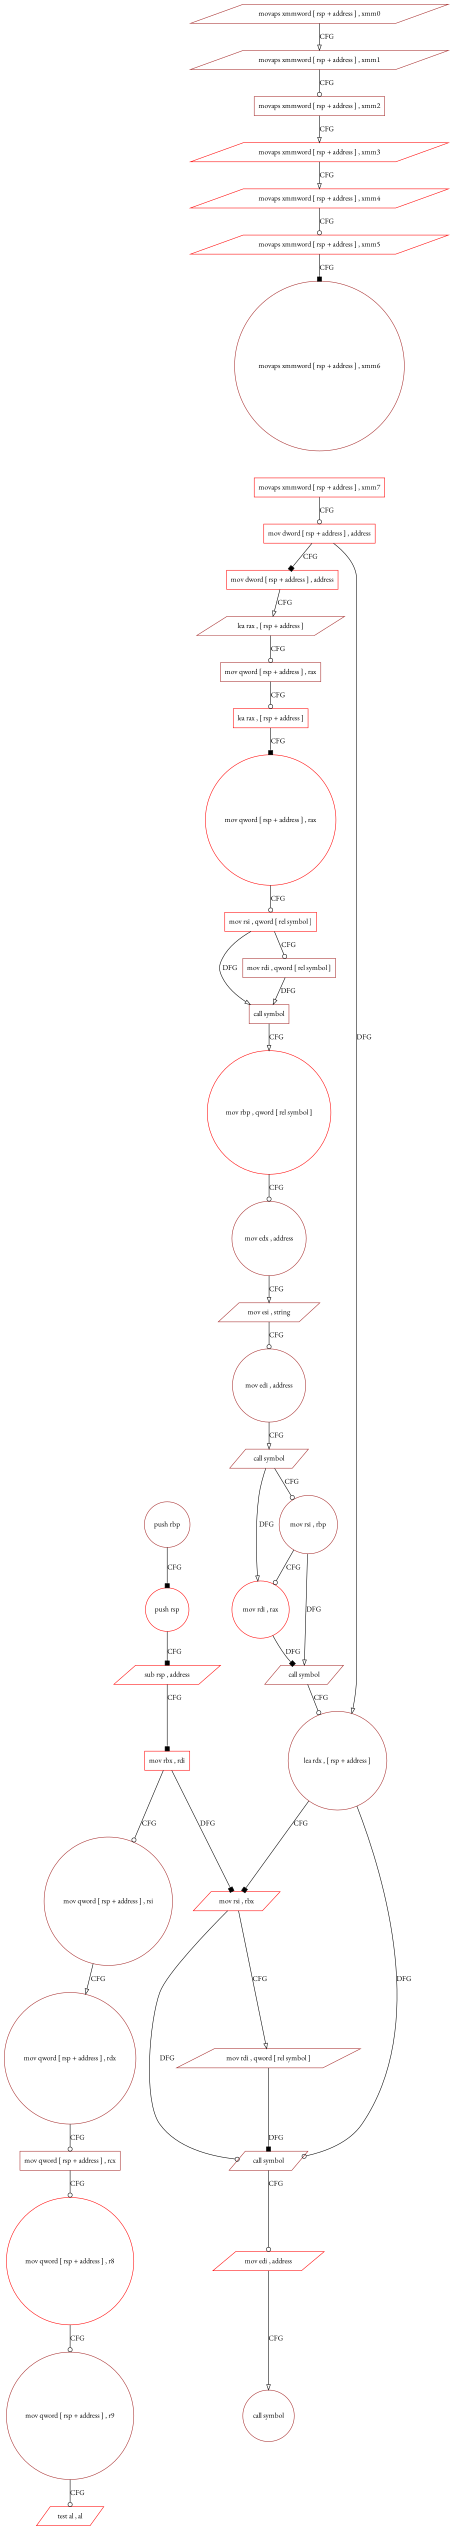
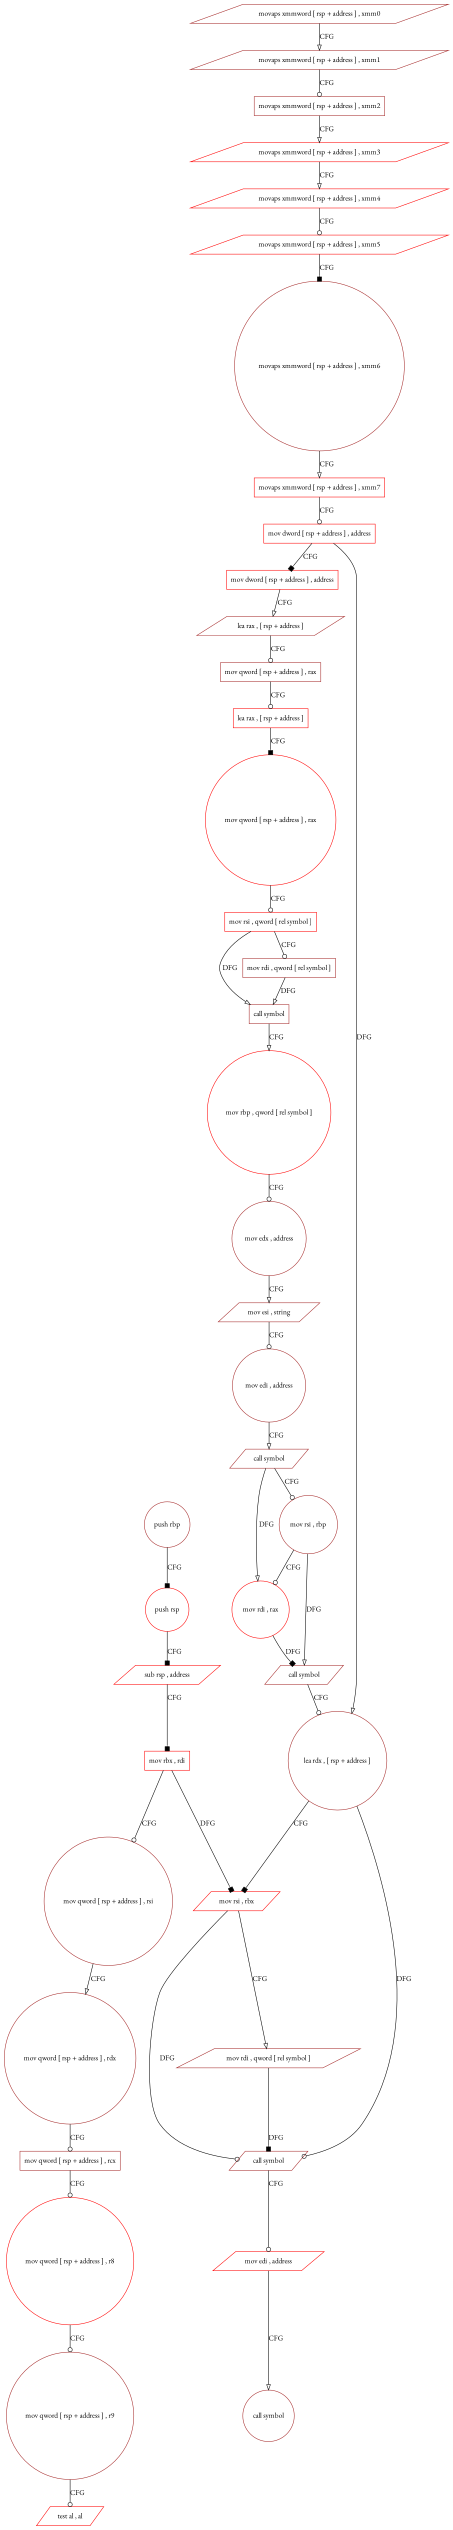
edge "movaps xmmword [ rsp + address ] , xmm6" -> "movaps xmmword [ rsp + address ] , xmm7": added, label "CFG"
